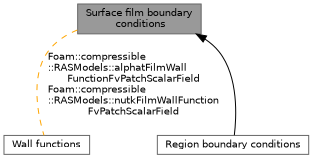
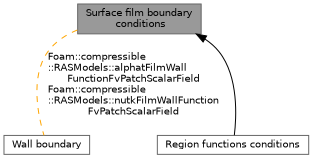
node "Wall functions": label "Wall functions" -> "Wall boundary"
node "Region boundary conditions": label "Region boundary conditions" -> "Region functions conditions"
